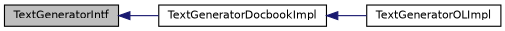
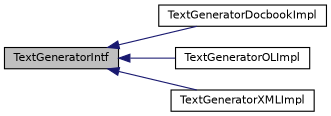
edge "TextGeneratorOLImpl" -> "TextGeneratorDocbookImpl": now "TextGeneratorOLImpl" -> "TextGeneratorIntf"
node "TextGeneratorXMLImpl": added
